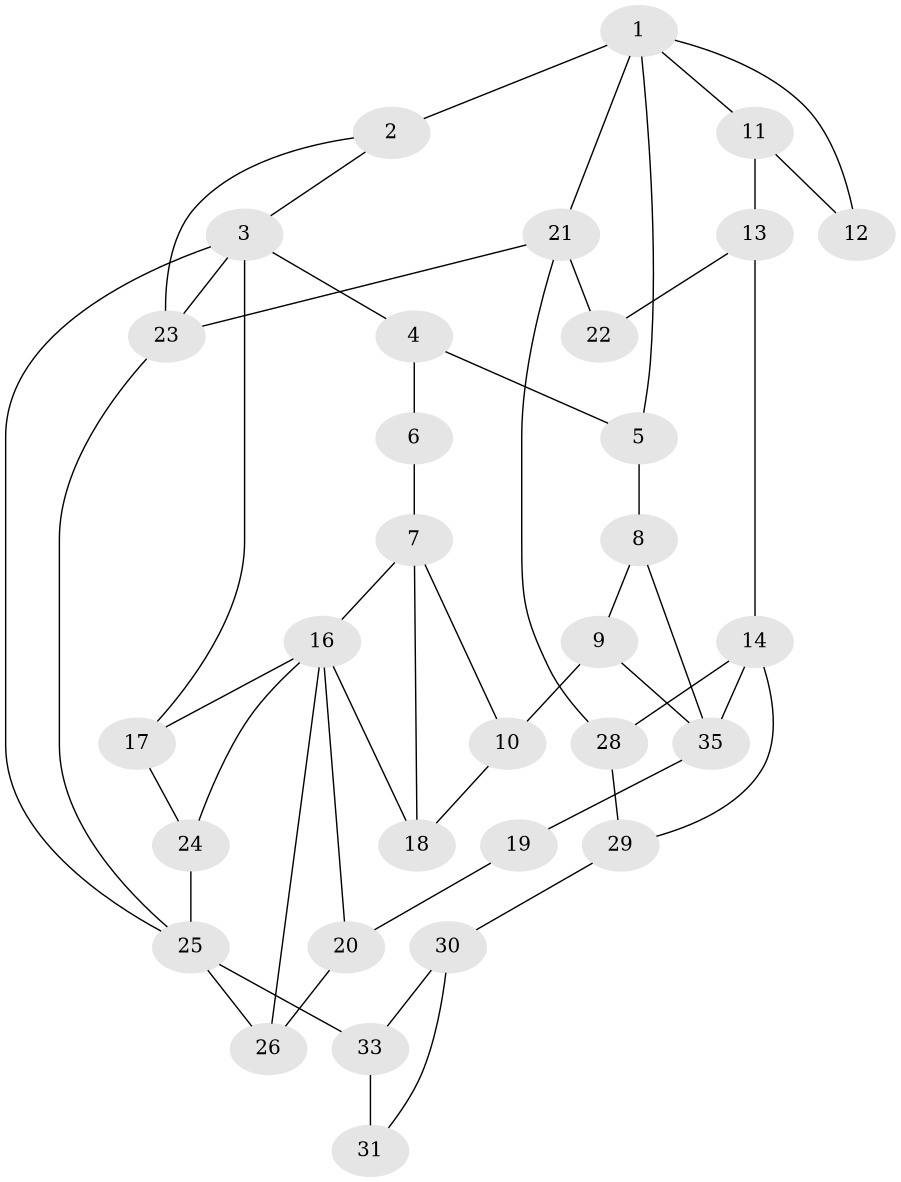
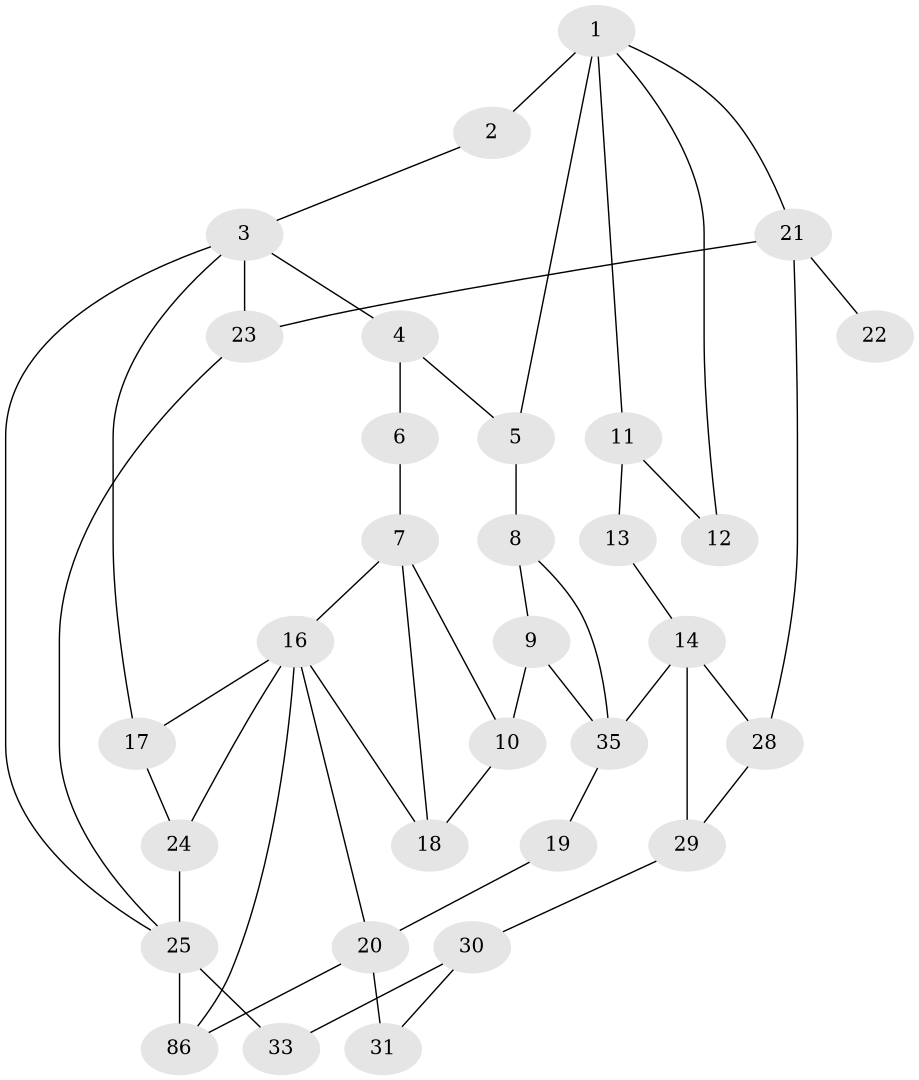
edge "2" -- "23": removed
edge "13" -- "22": removed
node "26": label "26" -> "86"
edge "33" -- "31": now "20" -- "31"
